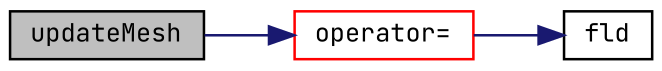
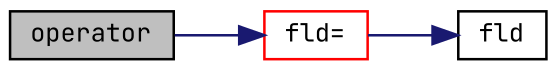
node "updateMesh": label "updateMesh" -> "operator"
node "operator=": label "operator=" -> "fld="
